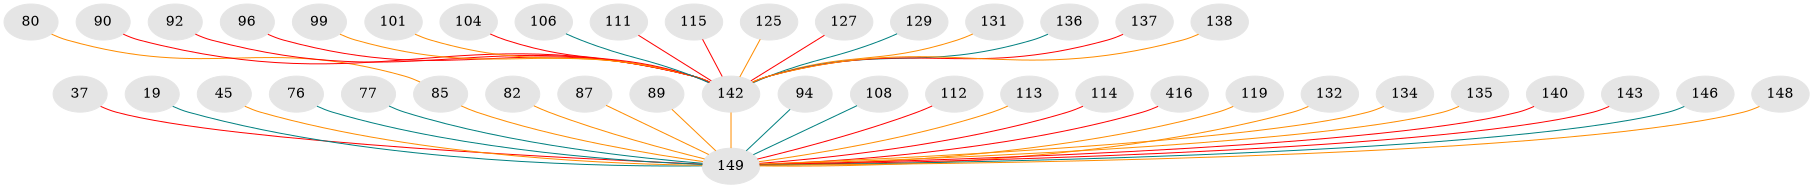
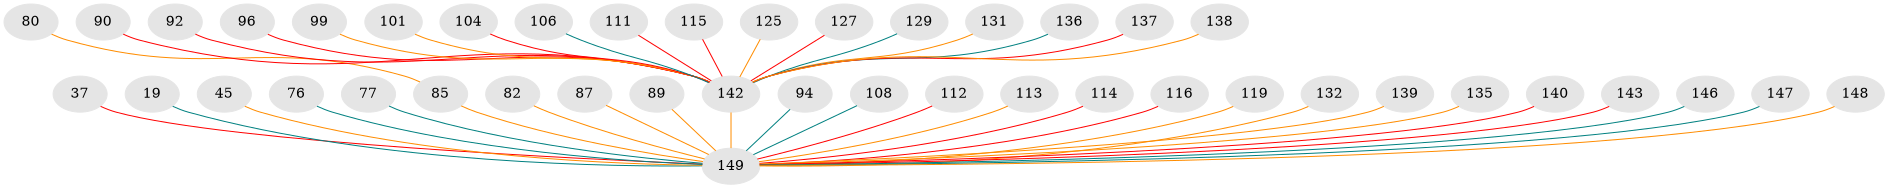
node "416": label "416" -> "116"
node "134": label "134" -> "139"
node "147": added
